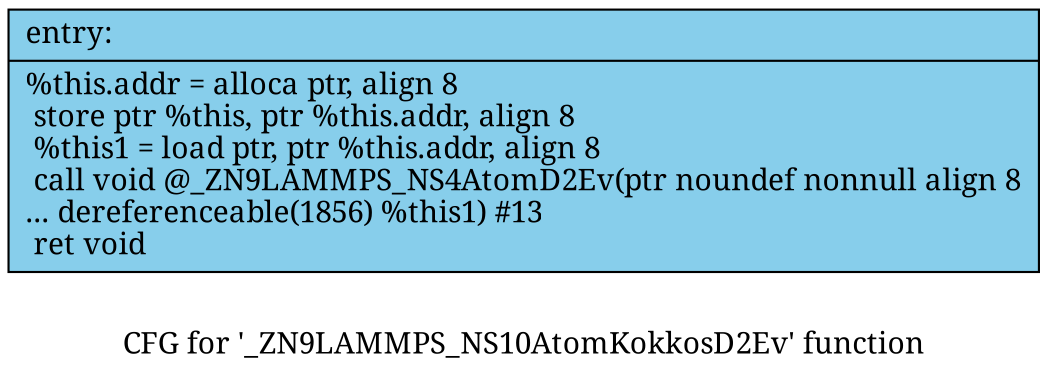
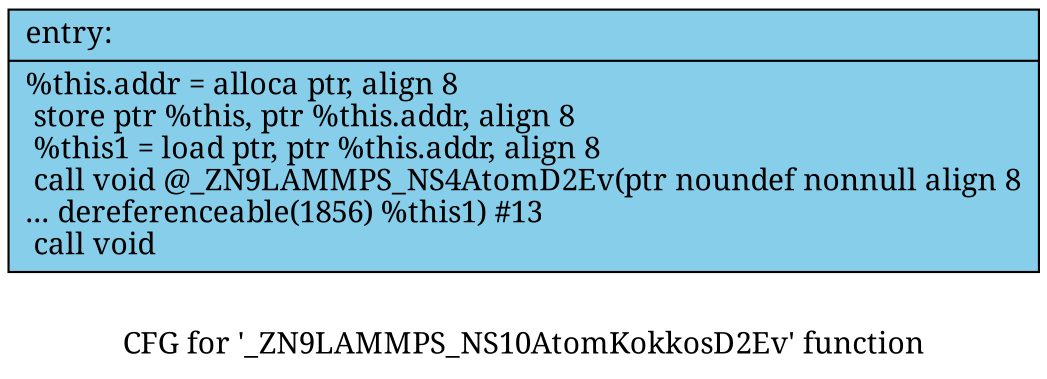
node "entry:": text "ret void" -> "call void"
